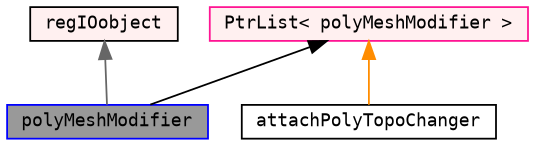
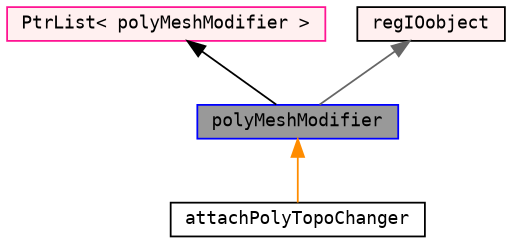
edge "attachPolyTopoChanger" -> "PtrList< polyMeshModifier >": now "attachPolyTopoChanger" -> "polyMeshModifier"
